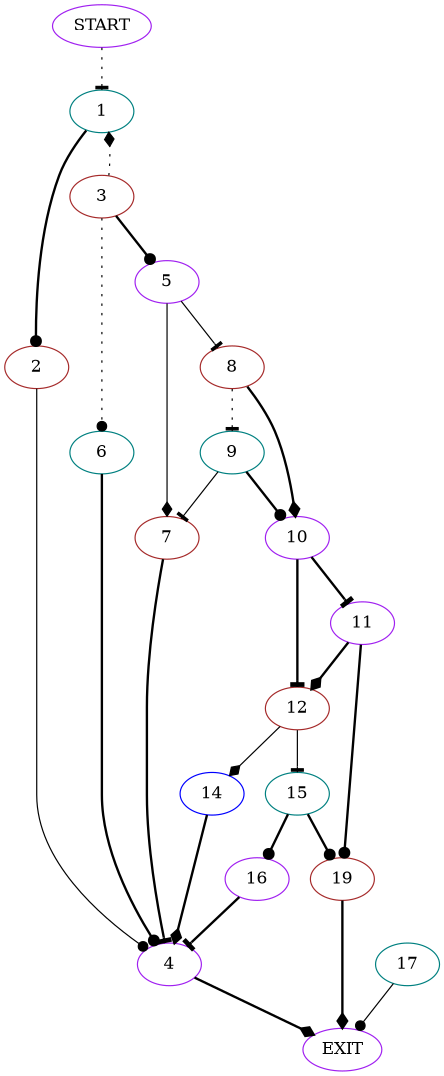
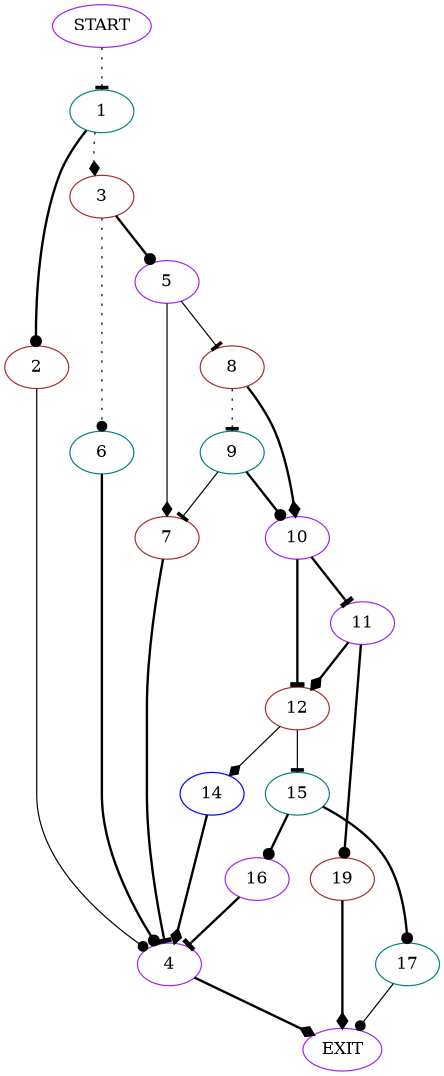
edge "3" -> "1": reversed
edge "15" -> "19": now "15" -> "17"
